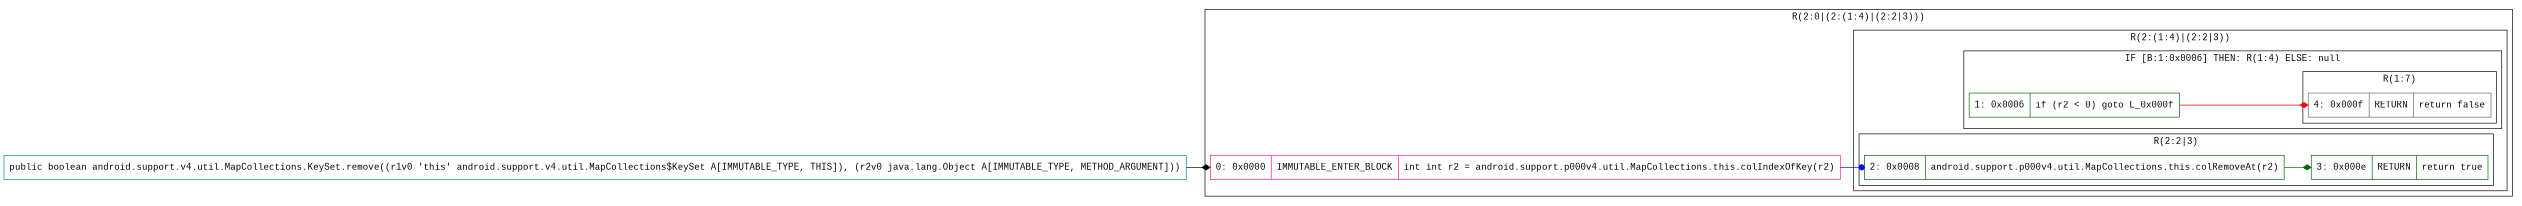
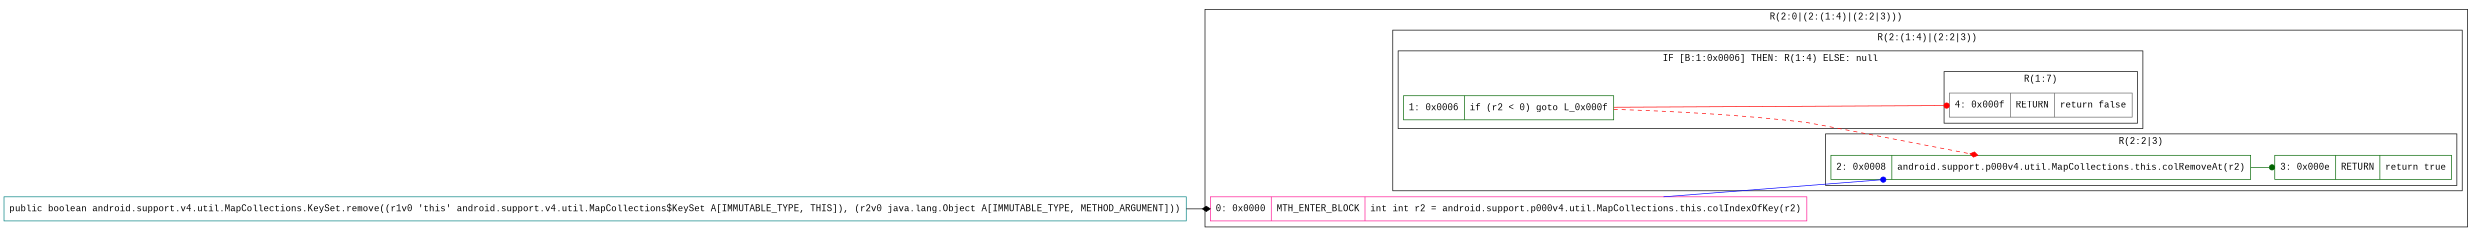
edge "1: 0x0006" -> "4: 0x000f": arrowhead diamond -> dot
edge "1: 0x0006" -> "2: 0x0008": added
node "0: 0x0000": text "IMMUTABLE_ENTER_BLOCK" -> "MTH_ENTER_BLOCK"
edge "2: 0x0008" -> "3: 0x000e": arrowhead diamond -> dot
